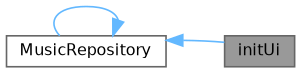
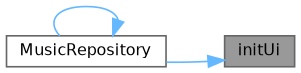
edge "initUi" -> "MusicRepository": reversed
